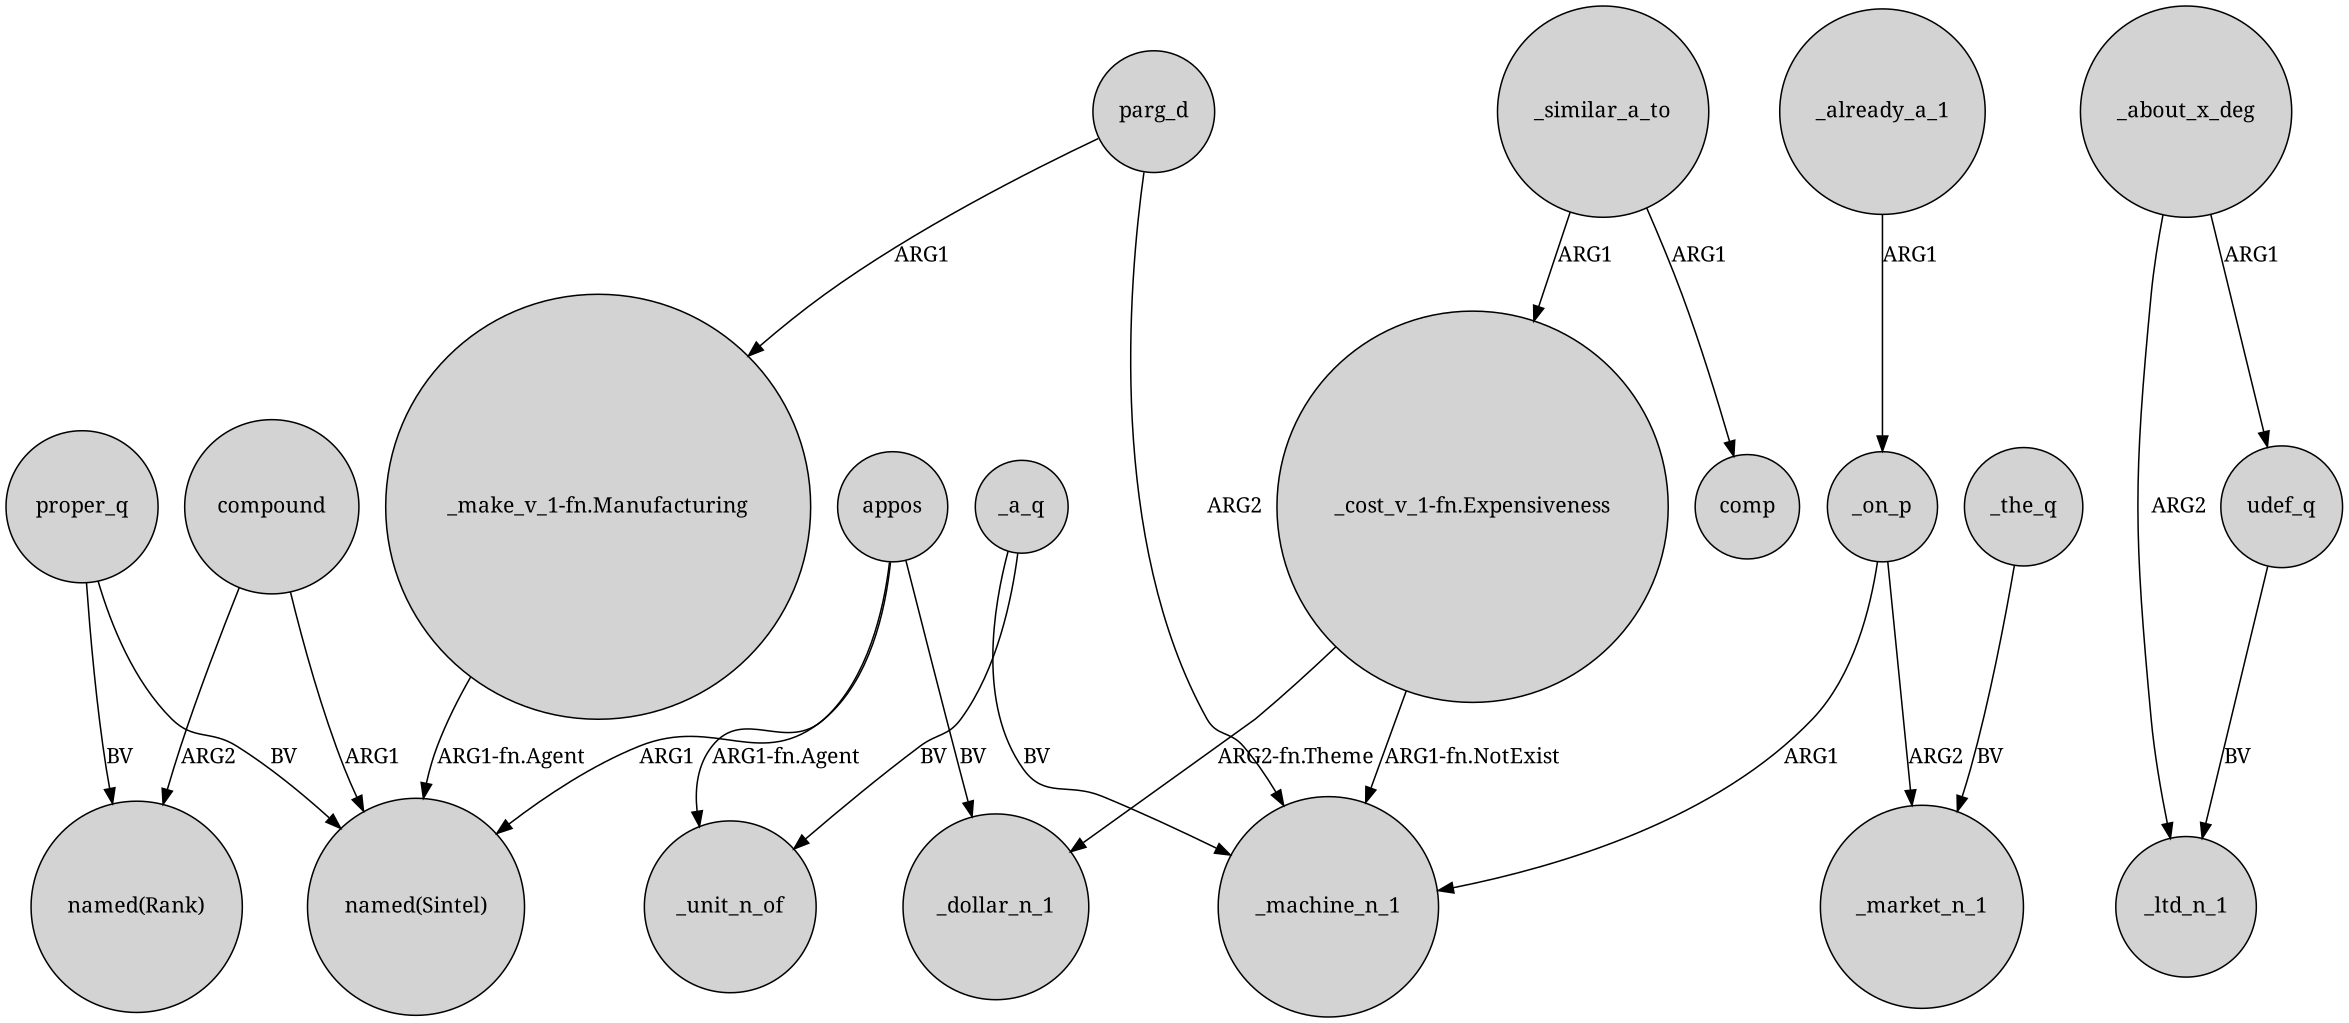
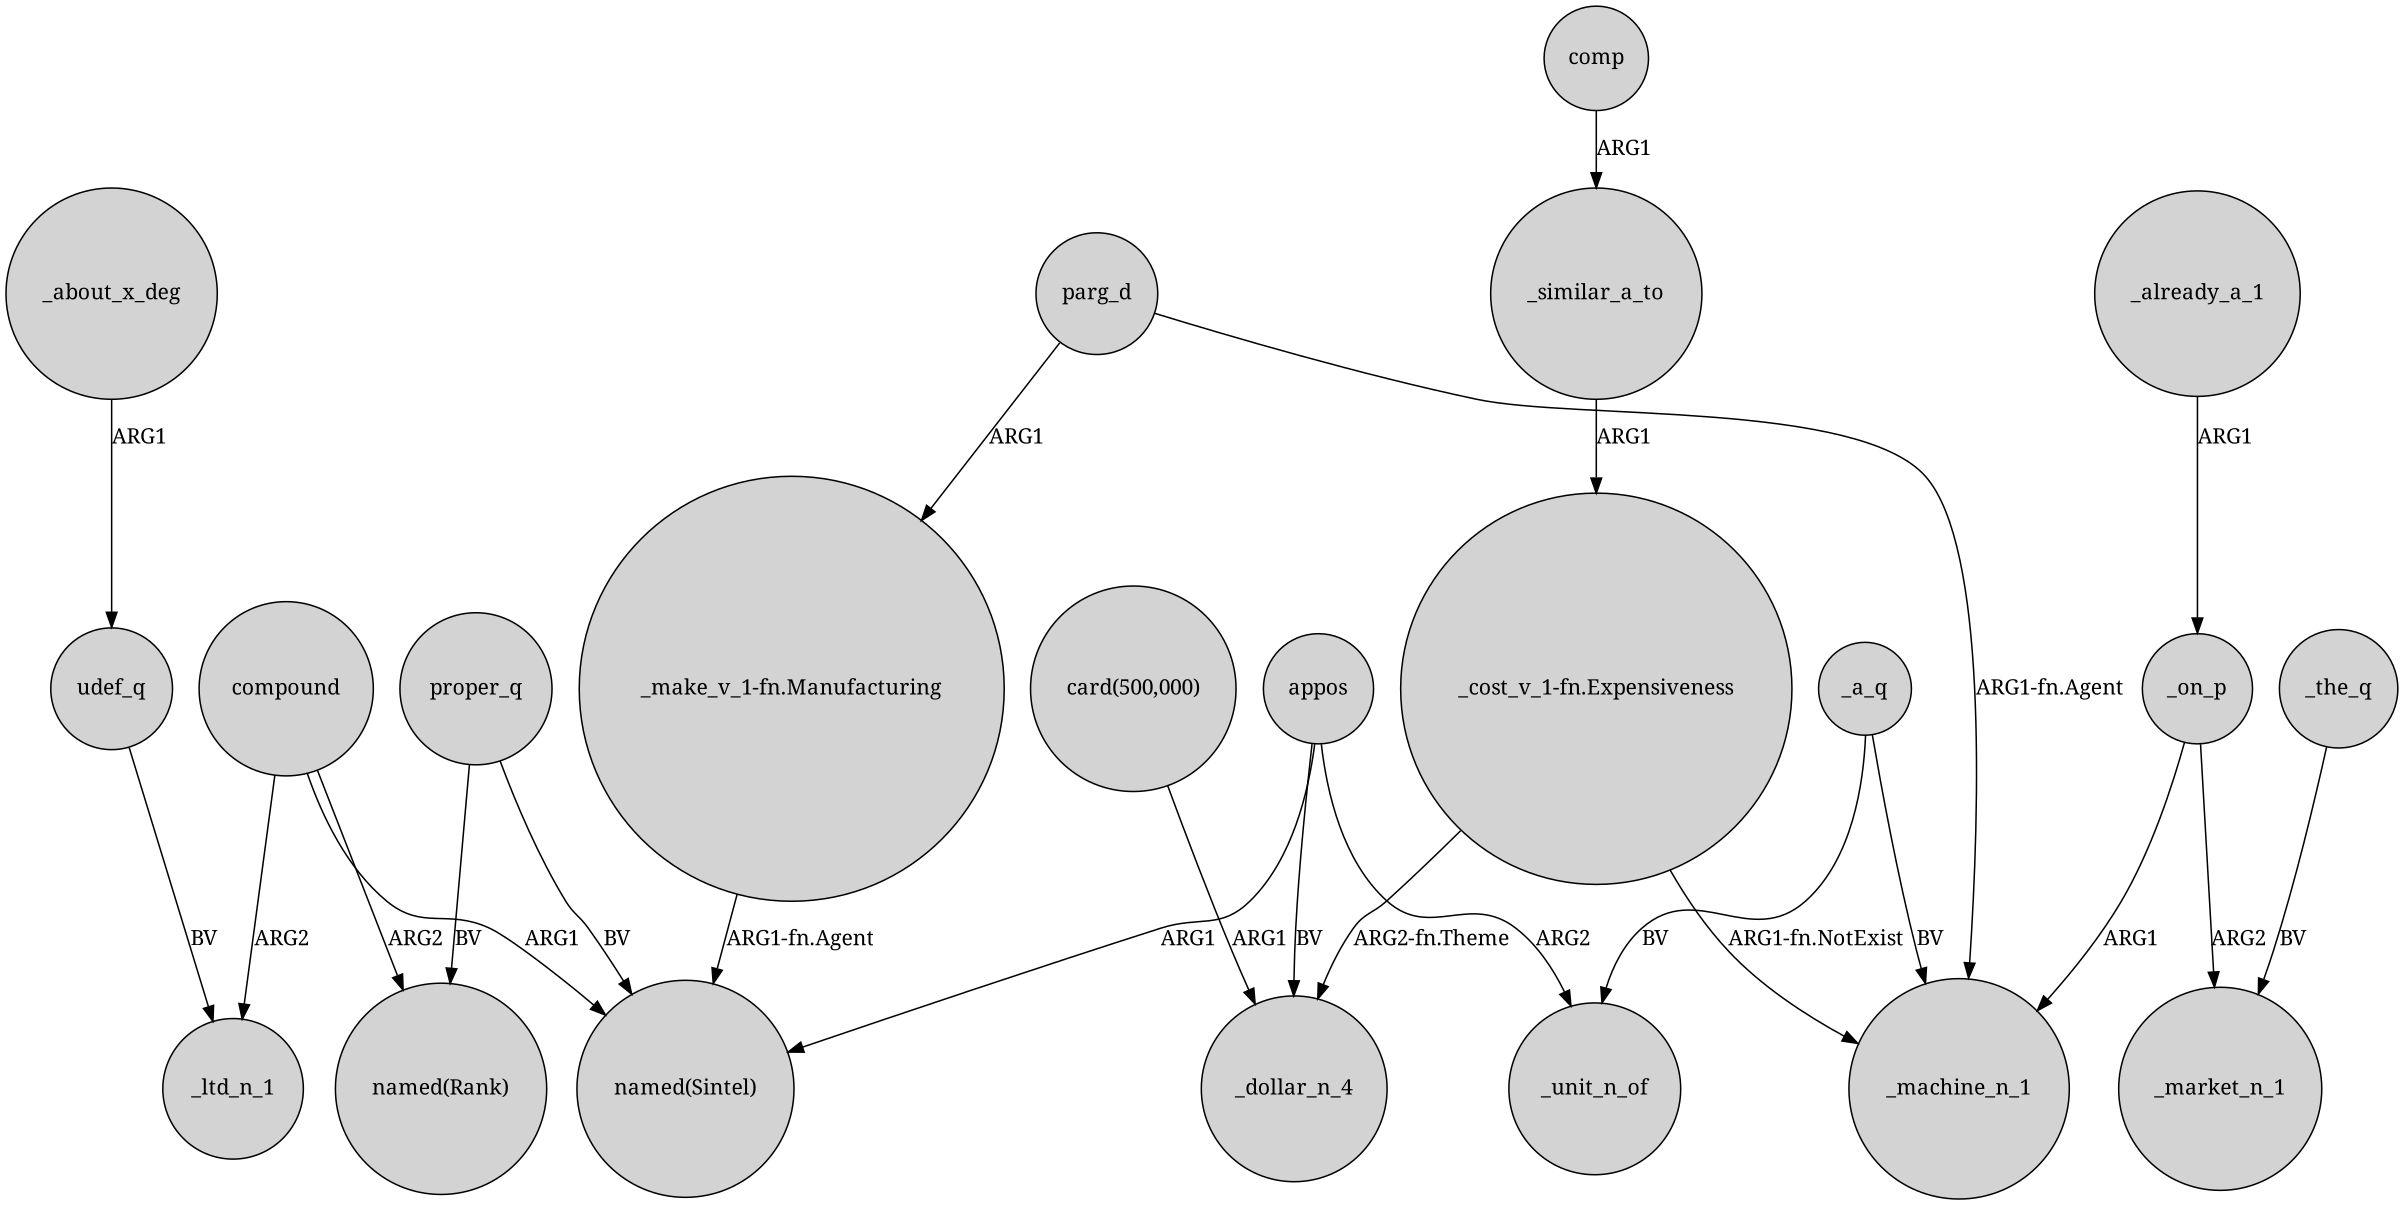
edge "_similar_a_to" -> "comp": reversed
edge "parg_d" -> "_machine_n_1": label "ARG2" -> "ARG1-fn.Agent"
edge "_about_x_deg" -> "_ltd_n_1": now "compound" -> "_ltd_n_1"
node "card(500,000)": added
edge "appos" -> "_unit_n_of": label "ARG1-fn.Agent" -> "ARG2"
node "_dollar_n_1": label "_dollar_n_1" -> "_dollar_n_4"
